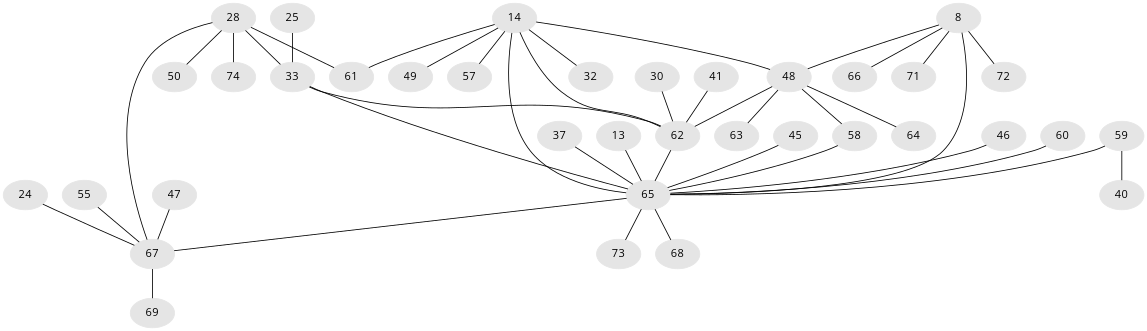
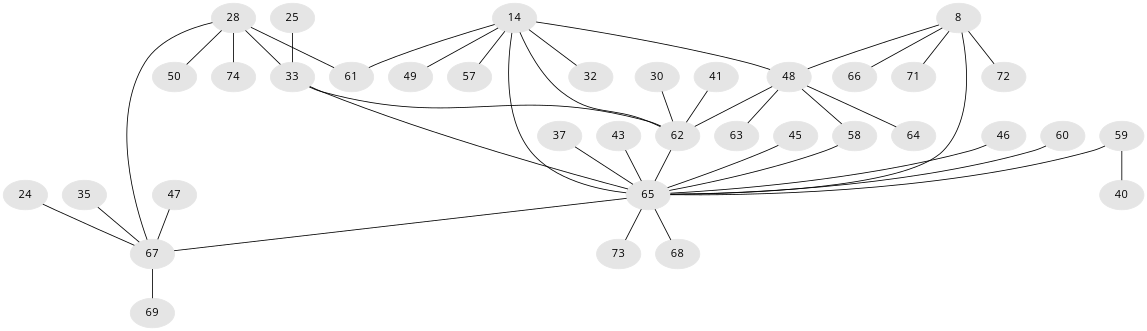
node "13": label "13" -> "43"
node "55": label "55" -> "35"
